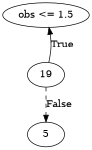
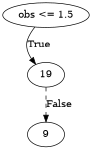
edge "19" -> "obs <= 1.5": reversed
node "5": label "5" -> "9"
